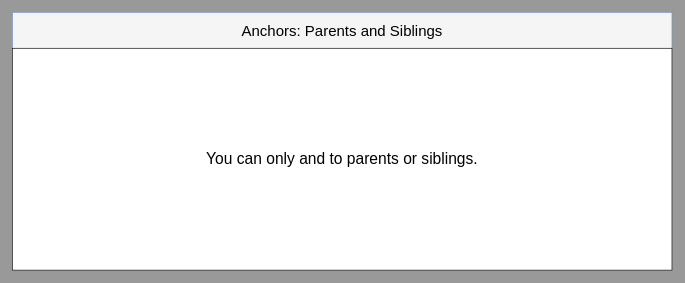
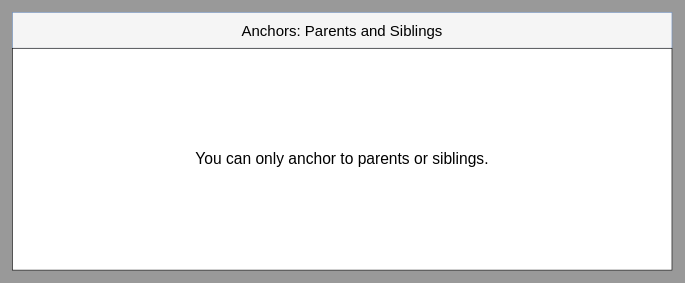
node "You can only and to parents or siblings.": label "You can only and to parents or siblings." -> "You can only anchor to parents or siblings."
